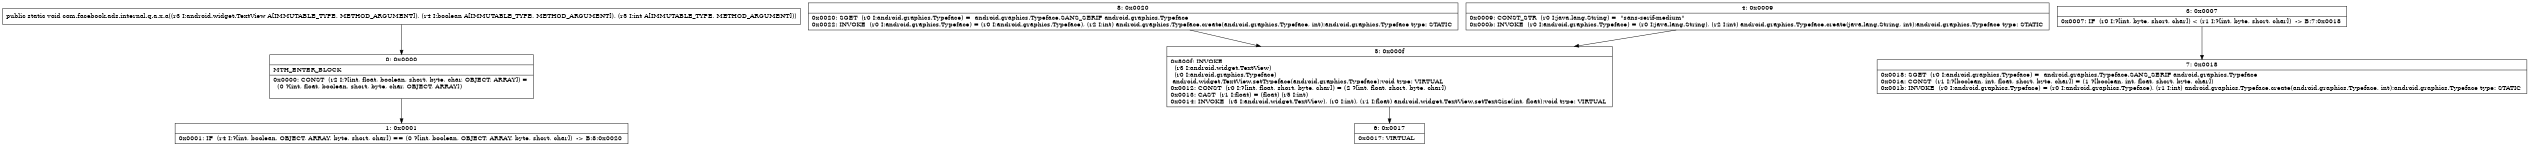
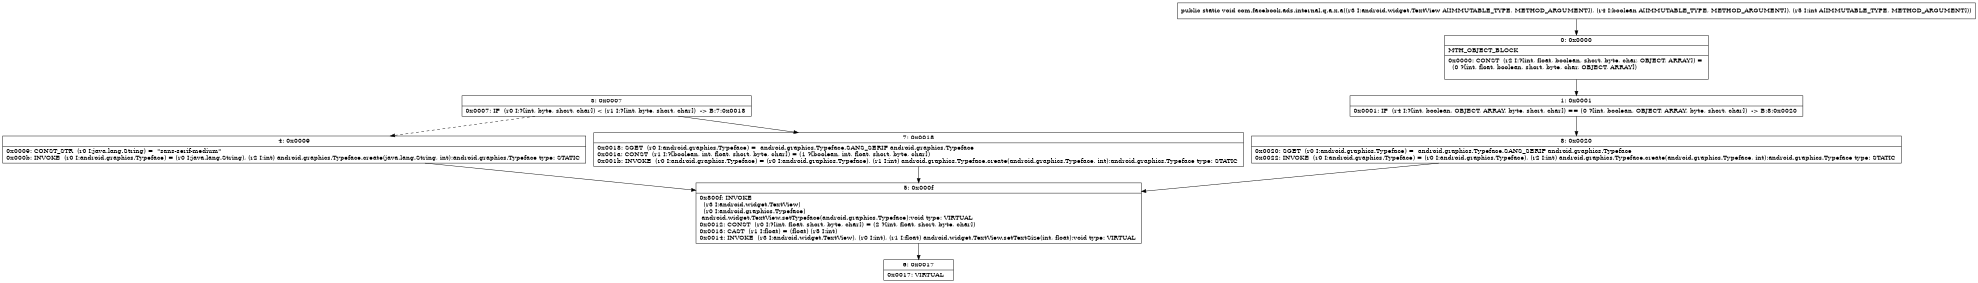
node "0: 0x0000": text "MTH_ENTER_BLOCK" -> "MTH_OBJECT_BLOCK"
edge "1: 0x0001" -> "8: 0x0020": added
edge "3: 0x0007" -> "4: 0x0009": added
edge "7: 0x0018" -> "5: 0x000f": added
